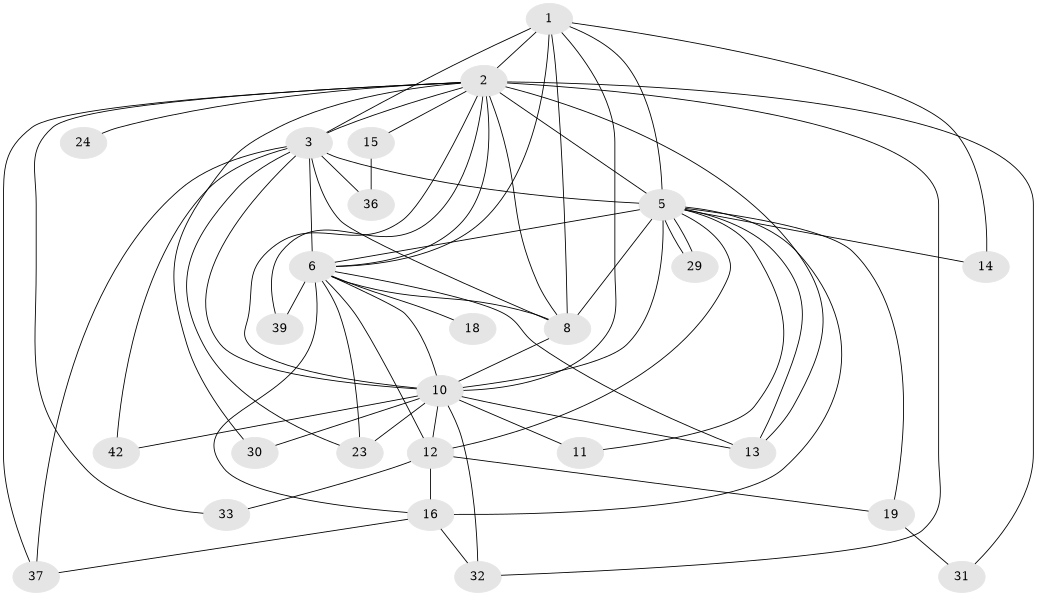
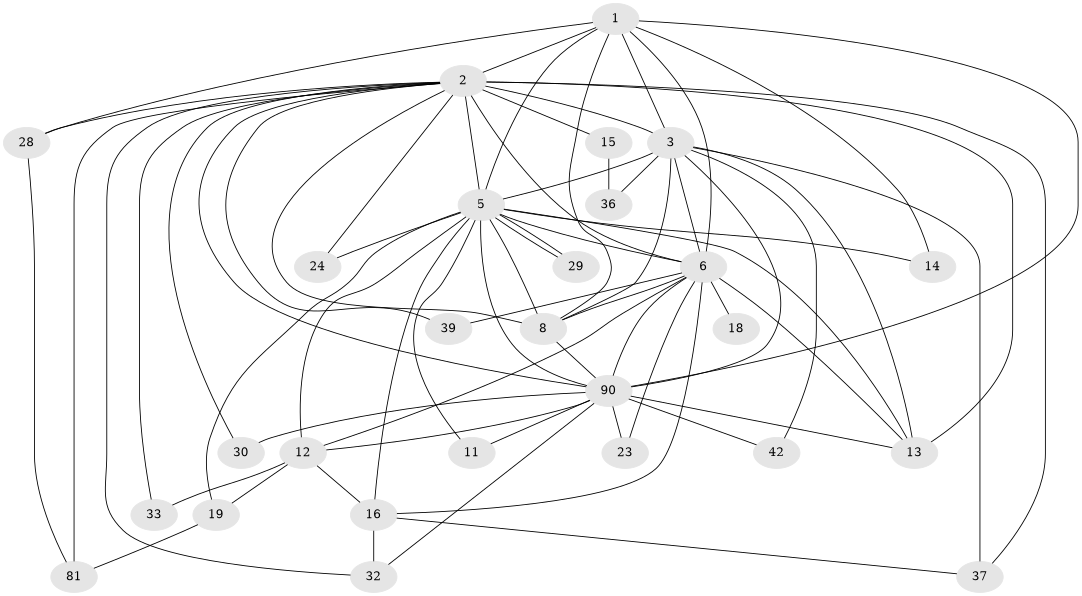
node "28": added
edge "5" -- "24": added
edge "3" -- "23": now "3" -- "13"
node "10": label "10" -> "90"
node "31": label "31" -> "81"
